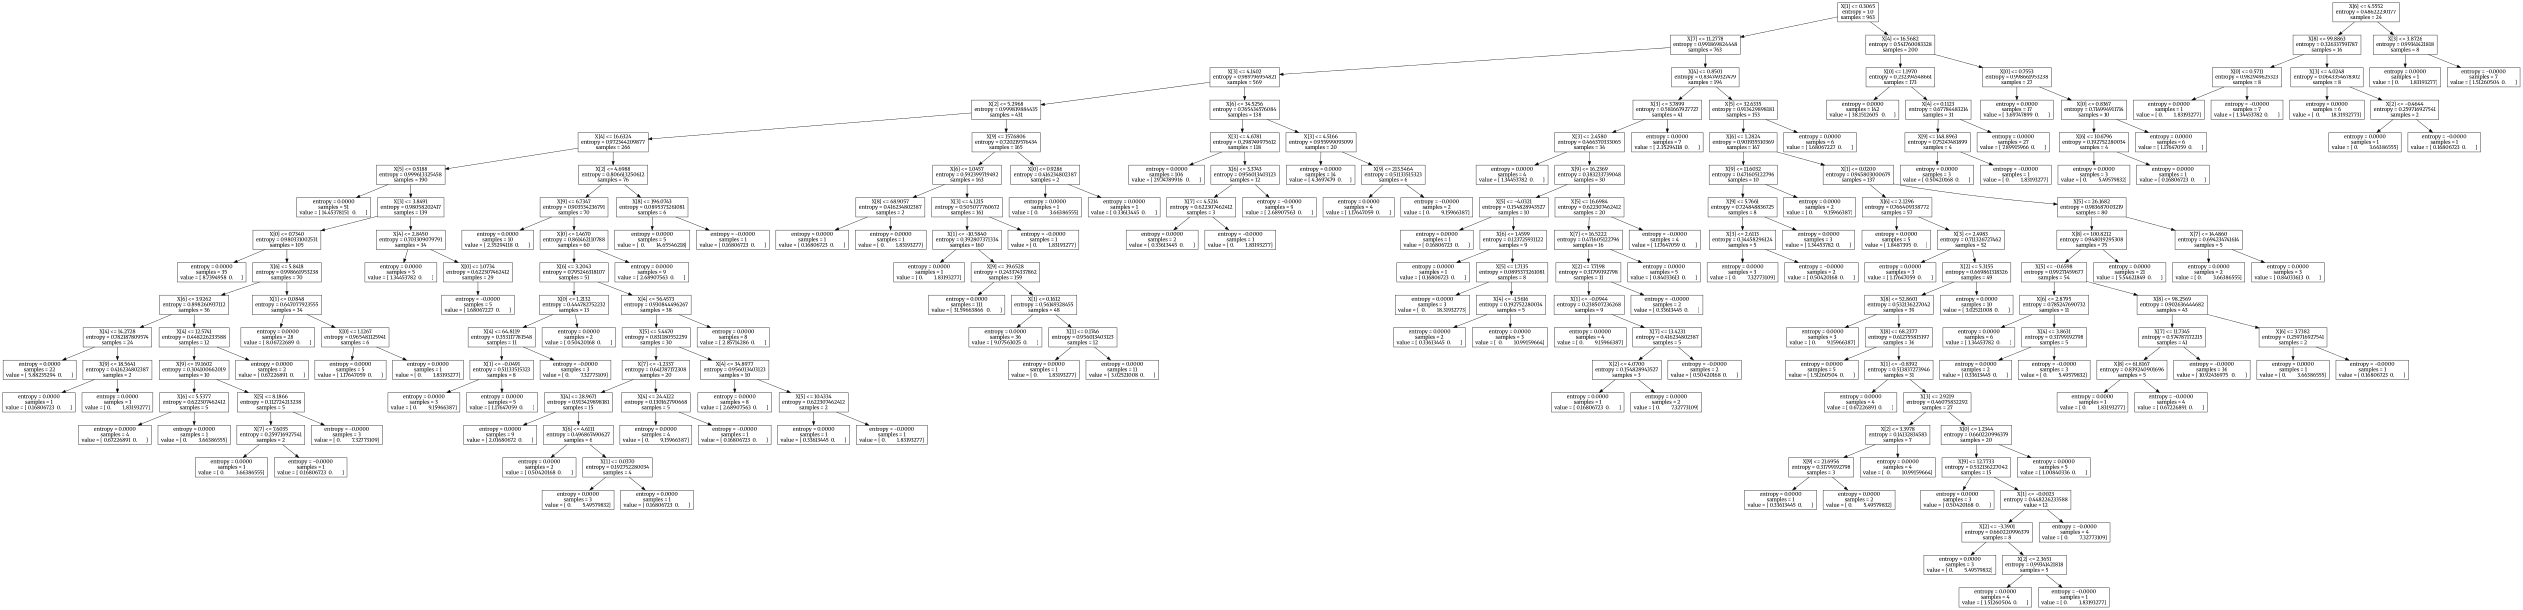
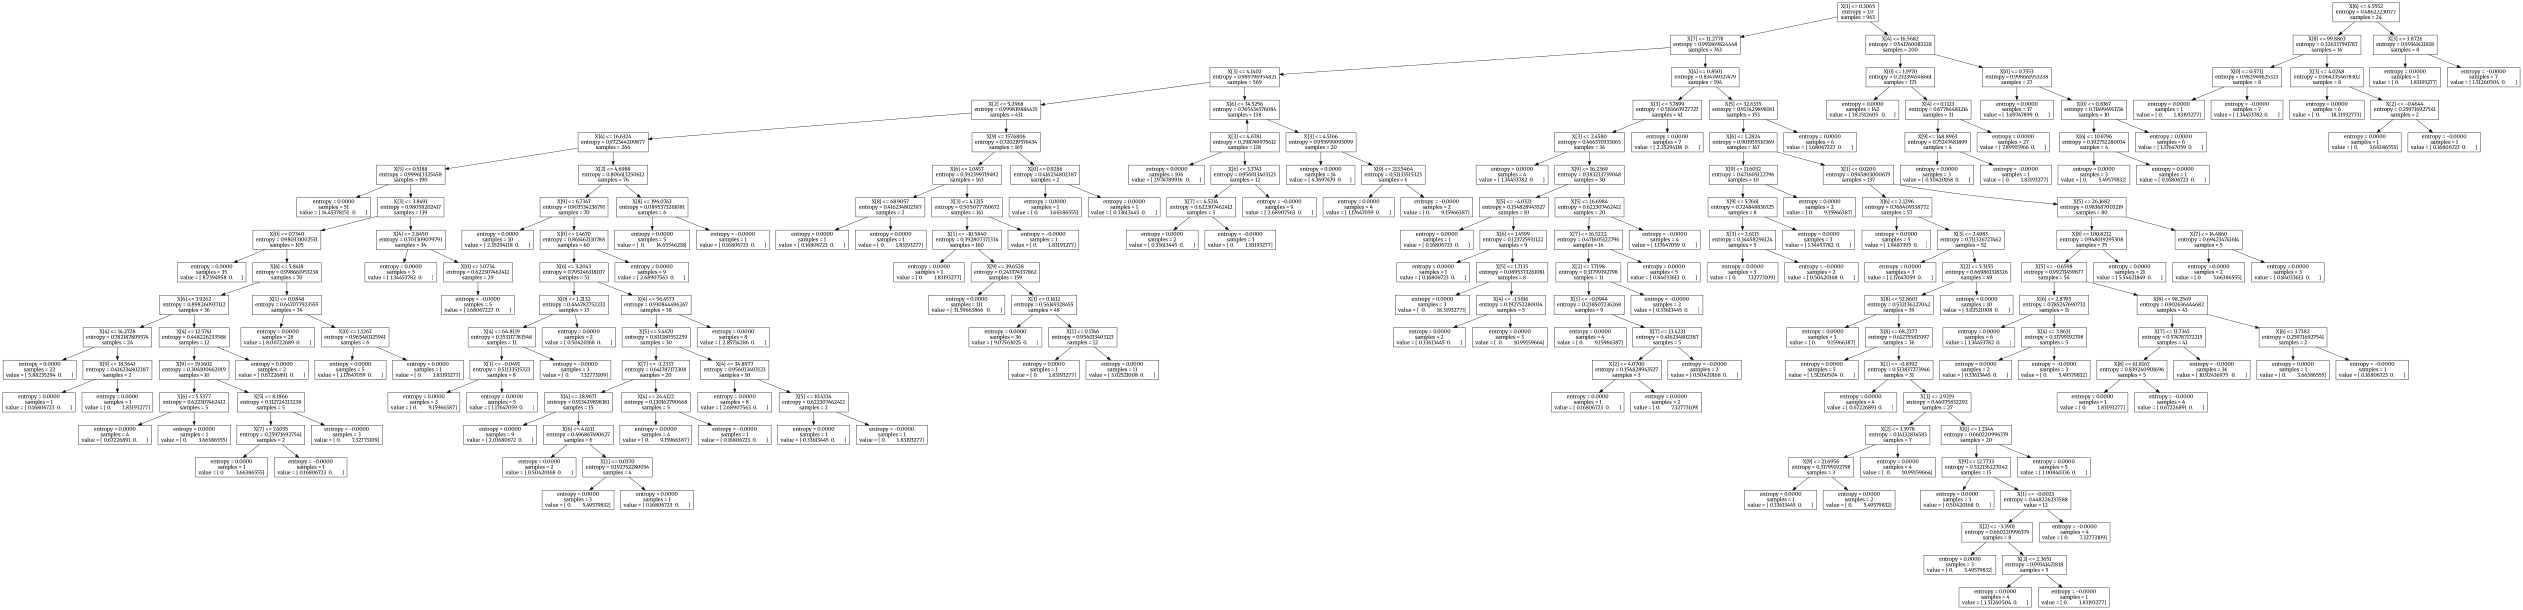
edge "X[6] <= 34.5256 entropy = 0.765434576084 samples = 138" -> "X[3] <= 4.6781 entropy = 0.298749975612 samples = 118": reversed
